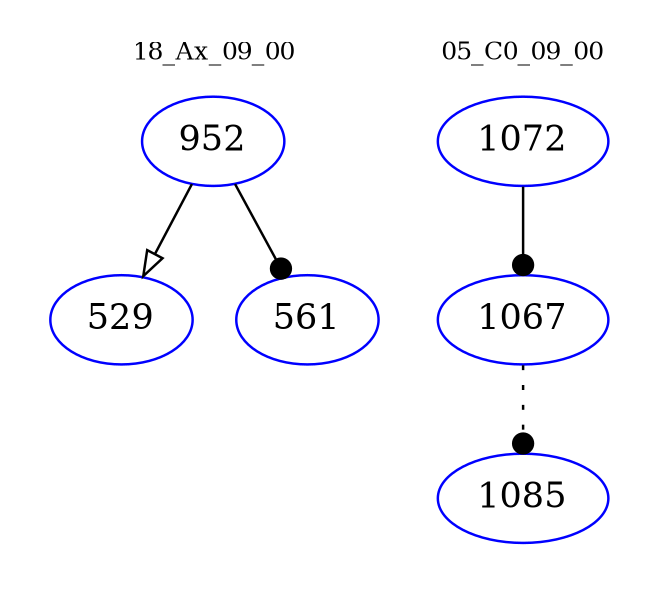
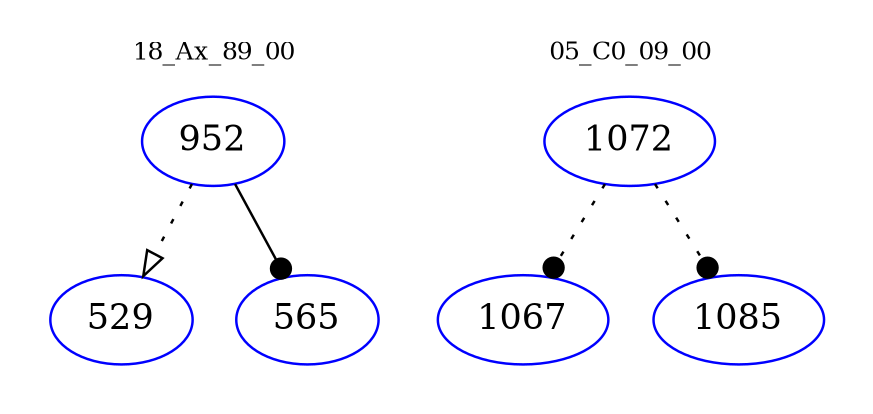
cluster "18_Ax_09_00": label "18_Ax_09_00" -> "18_Ax_89_00"
edge "952" -> "529": style solid -> dotted
edge "1072" -> "1067": style solid -> dotted
node "561": label "561" -> "565"
edge "1067" -> "1085": now "1072" -> "1085"
